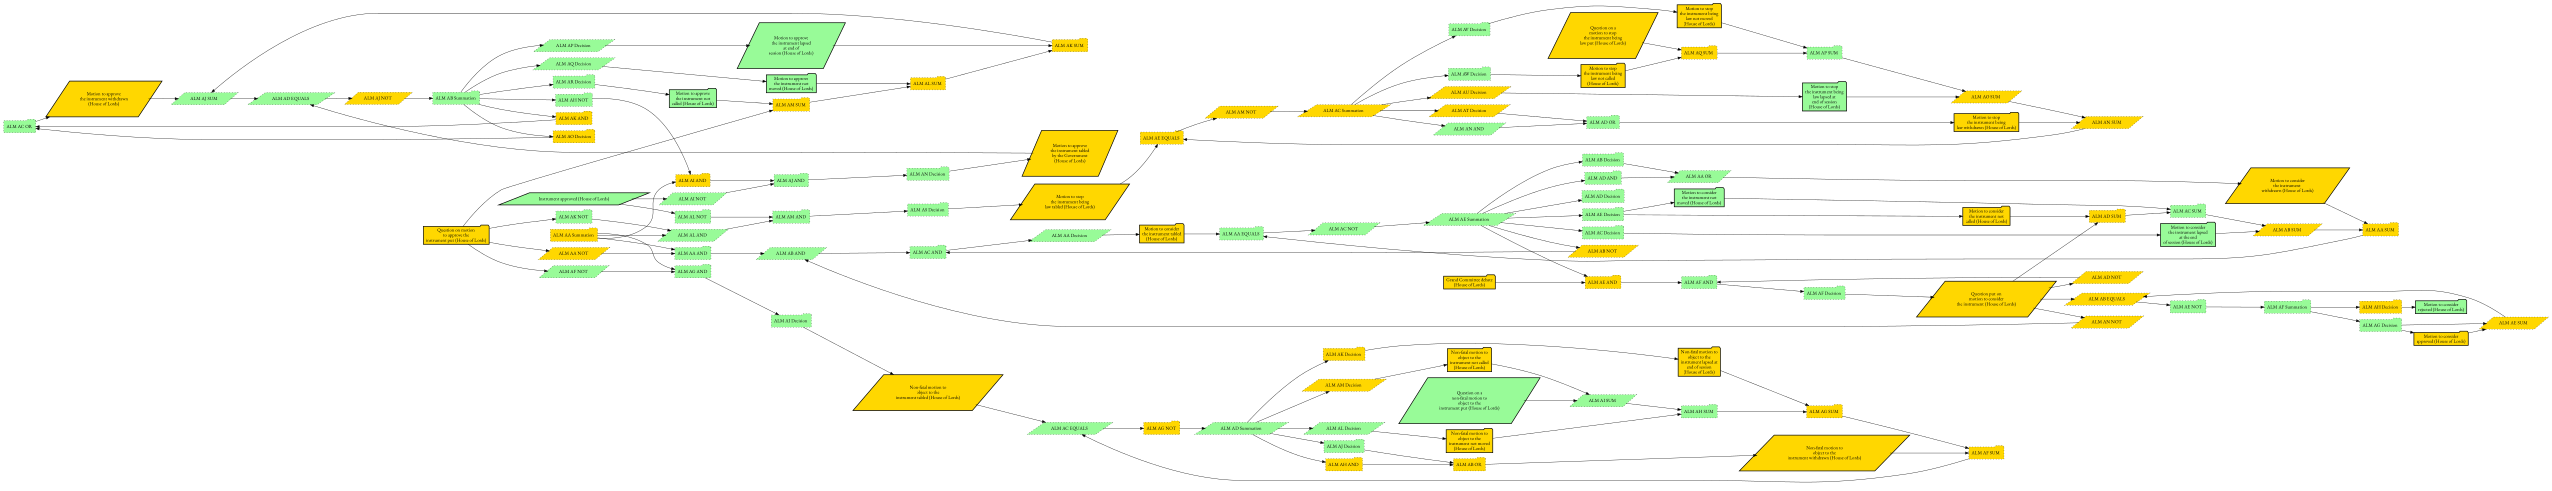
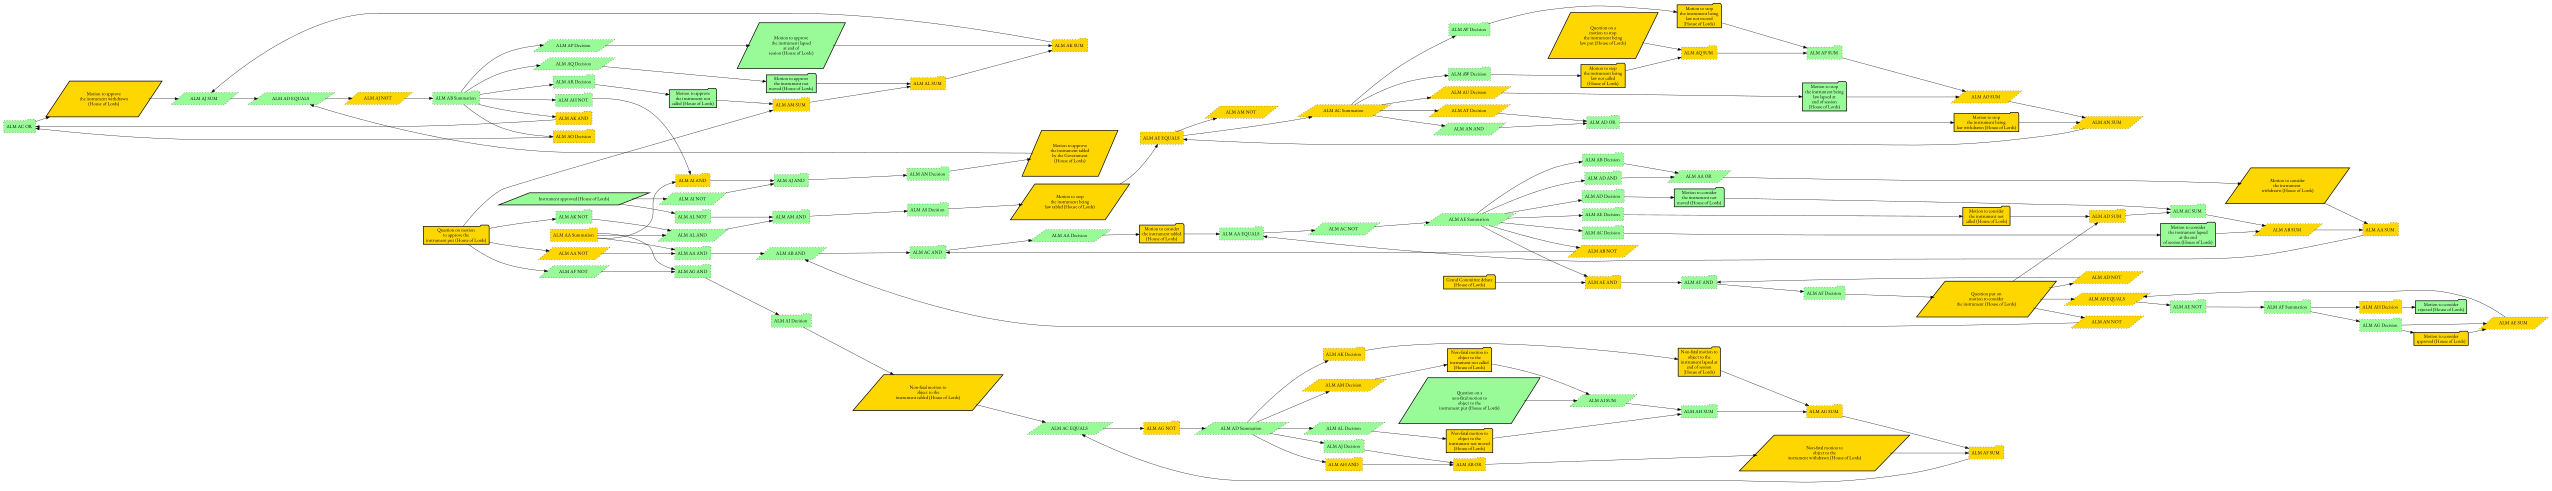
edge "ALM AM NOT" -> "ALM AC Summation": now "ALM AE EQUALS" -> "ALM AC Summation"
edge "ALM AE Decision" -> "Motion to consider the instrument not moved (House of Lords)": now "ALM AD Decision" -> "Motion to consider the instrument not moved (House of Lords)"
